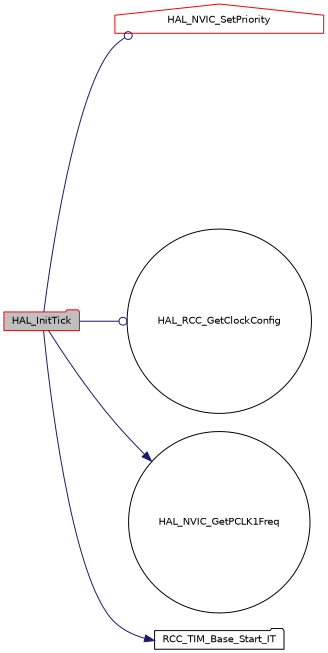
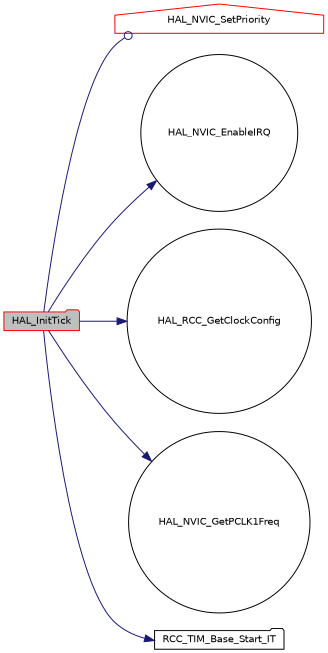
node "HAL_NVIC_EnableIRQ": added
edge "HAL_InitTick" -> "HAL_RCC_GetClockConfig": arrowhead odot -> normal
